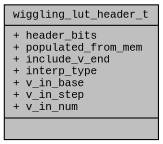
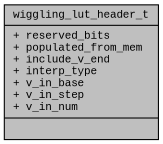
node "wiggling_lut_header_t": text "+ header_bits" -> "+ reserved_bits"
